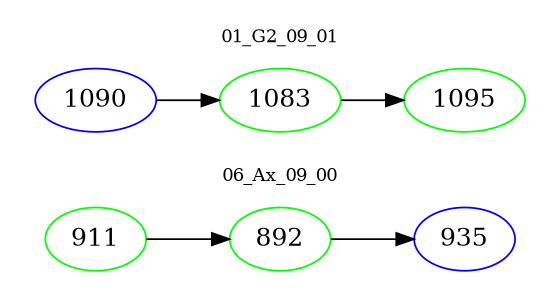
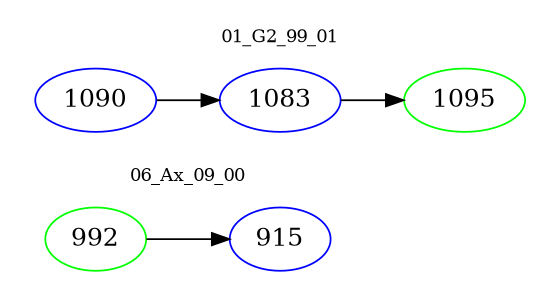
cluster "01_G2_09_01": label "01_G2_09_01" -> "01_G2_99_01"
node "1083": color green -> blue
node "911": removed
node "892": label "892" -> "992"
node "935": label "935" -> "915"
